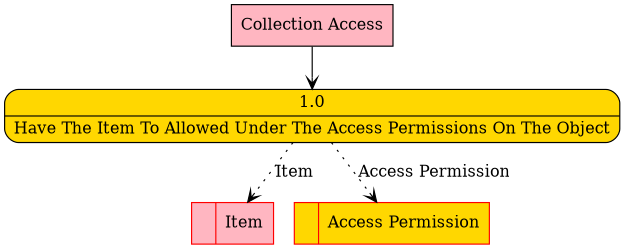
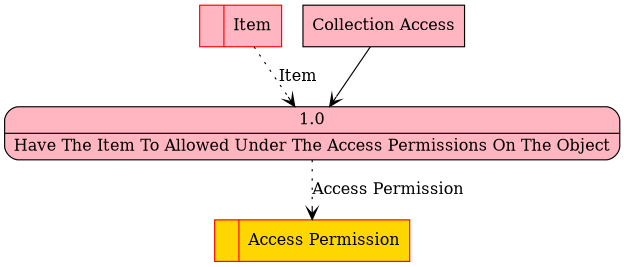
node "1.0": fillcolor gold -> lightpink
edge "1.0" -> "Item": reversed
